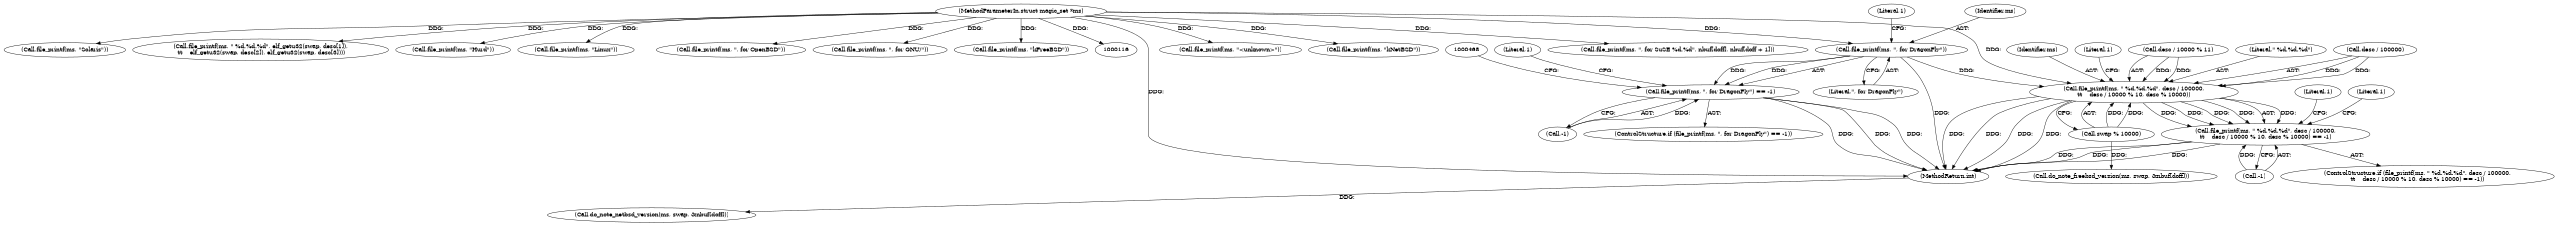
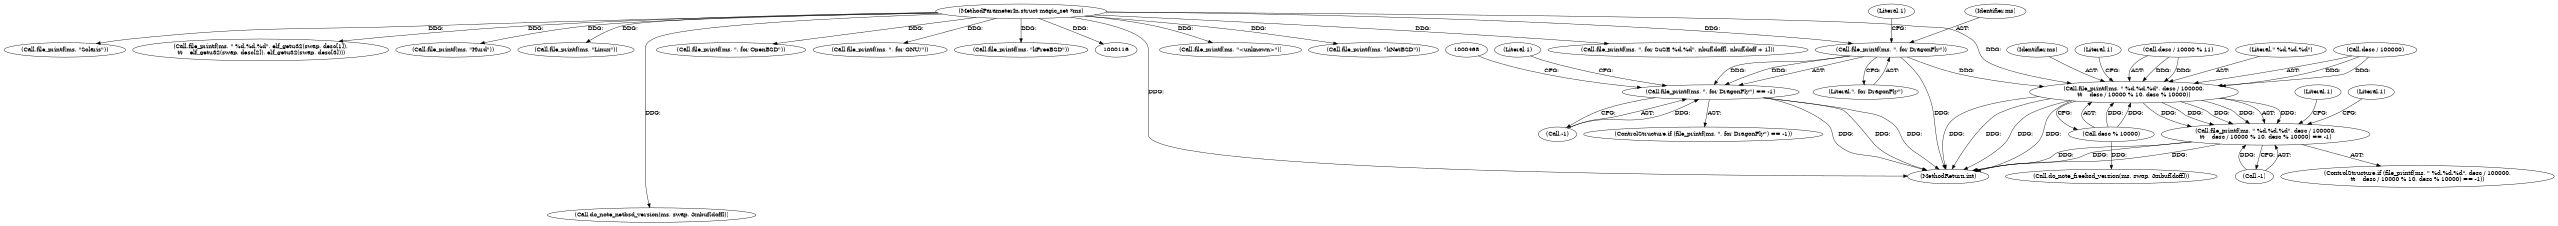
node "(Call,swap % 10000)": label "(Call,swap % 10000)" -> "(Call,desc % 10000)"
edge "(MethodReturn,int)" -> "(Call,do_note_netbsd_version(ms, swap, &nbuf[doff]))": now "(MethodParameterIn,struct magic_set *ms)" -> "(Call,do_note_netbsd_version(ms, swap, &nbuf[doff]))"
